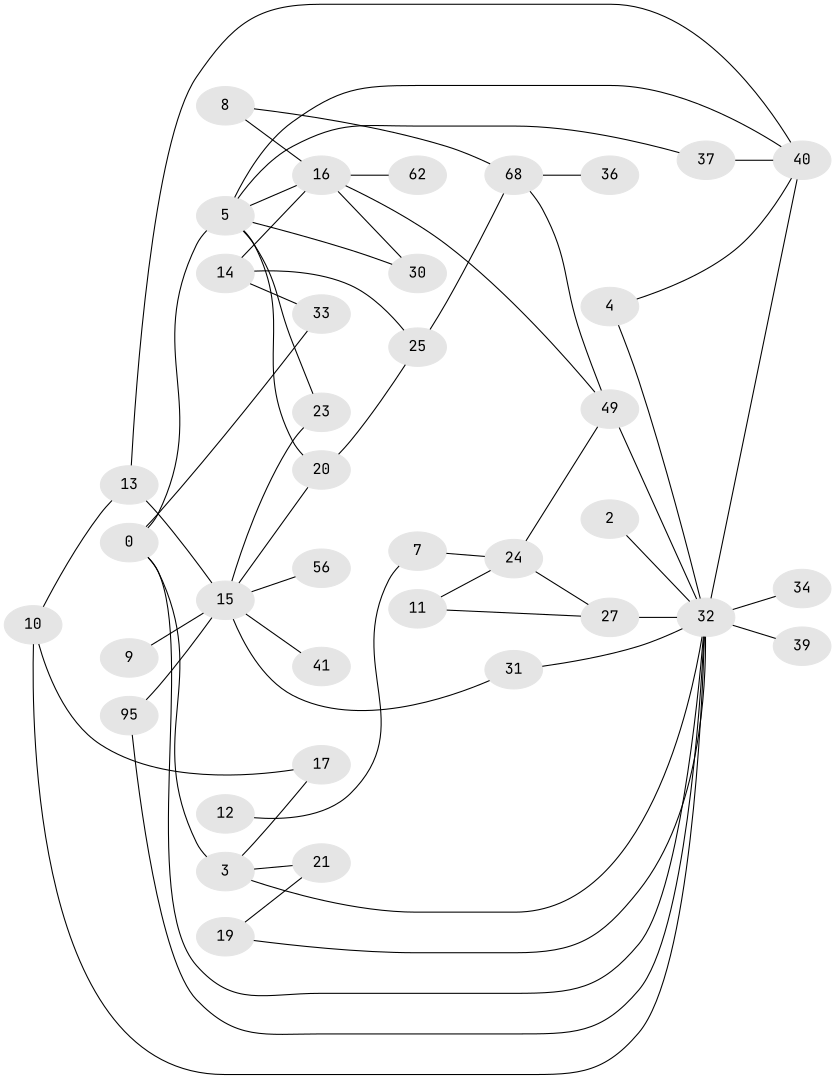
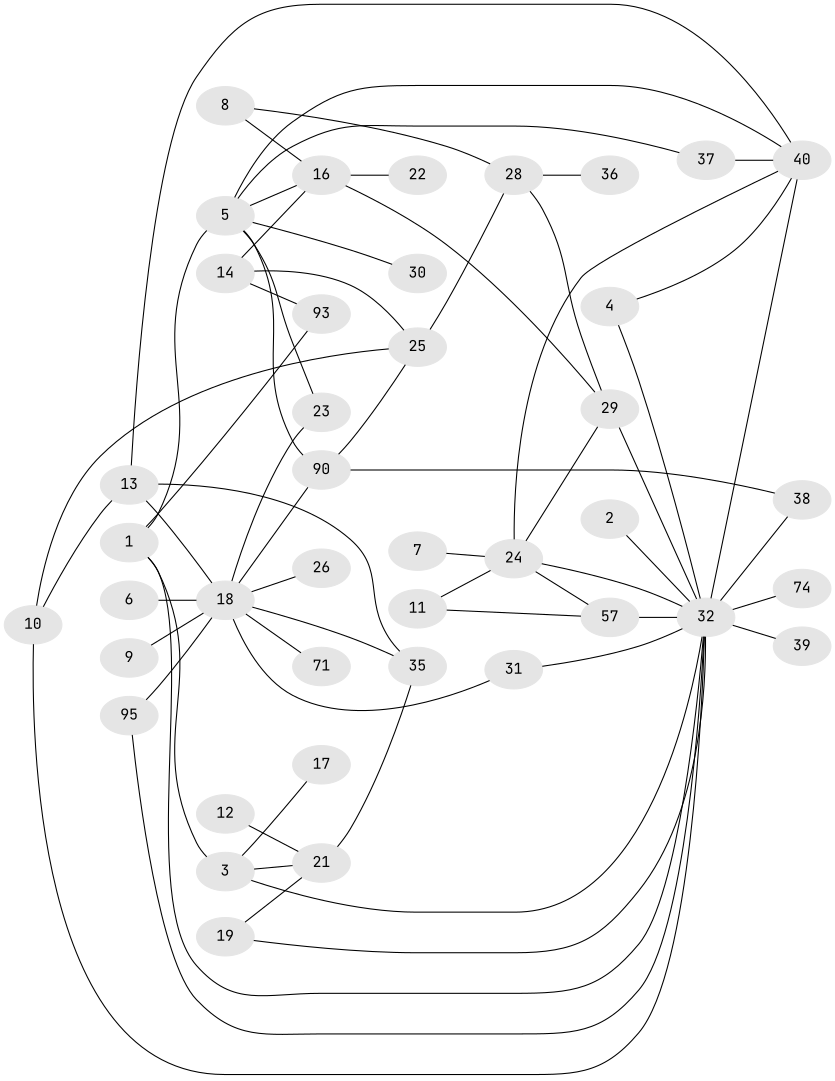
node "62": label "62" -> "22"
node "68": label "68" -> "28"
edge "16" -- "30": removed
edge "40" -- "24": added
node "33": label "33" -> "93"
node "49": label "49" -> "29"
node "20": label "20" -> "90"
node "38": added
node "0": label "0" -> "1"
node "56": label "56" -> "26"
edge "24" -- "32": added
node "34": label "34" -> "74"
node "6": added
node "15": label "15" -> "18"
node "27": label "27" -> "57"
node "41": label "41" -> "71"
node "35": added
edge "7" -- "12": now "21" -- "12"
edge "10" -- "17": now "10" -- "25"
